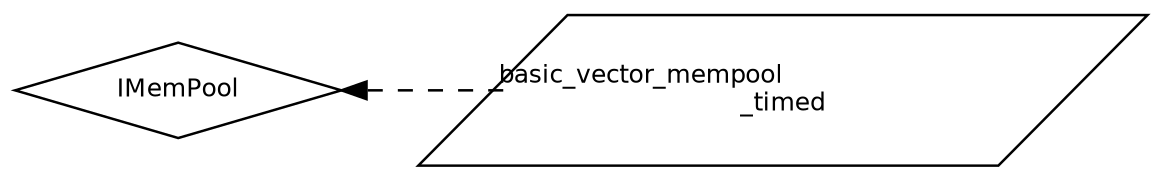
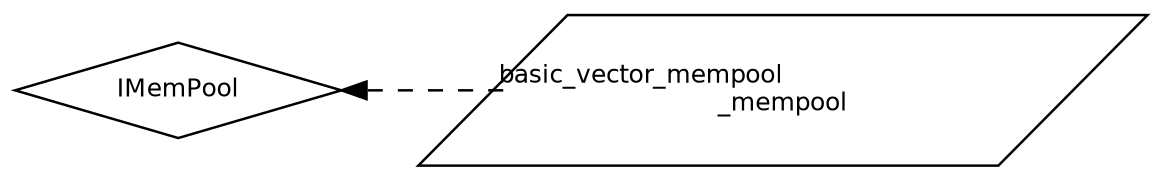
node "basic_vector_mempool _timed": label "basic_vector_mempool _timed" -> "basic_vector_mempool _mempool"
